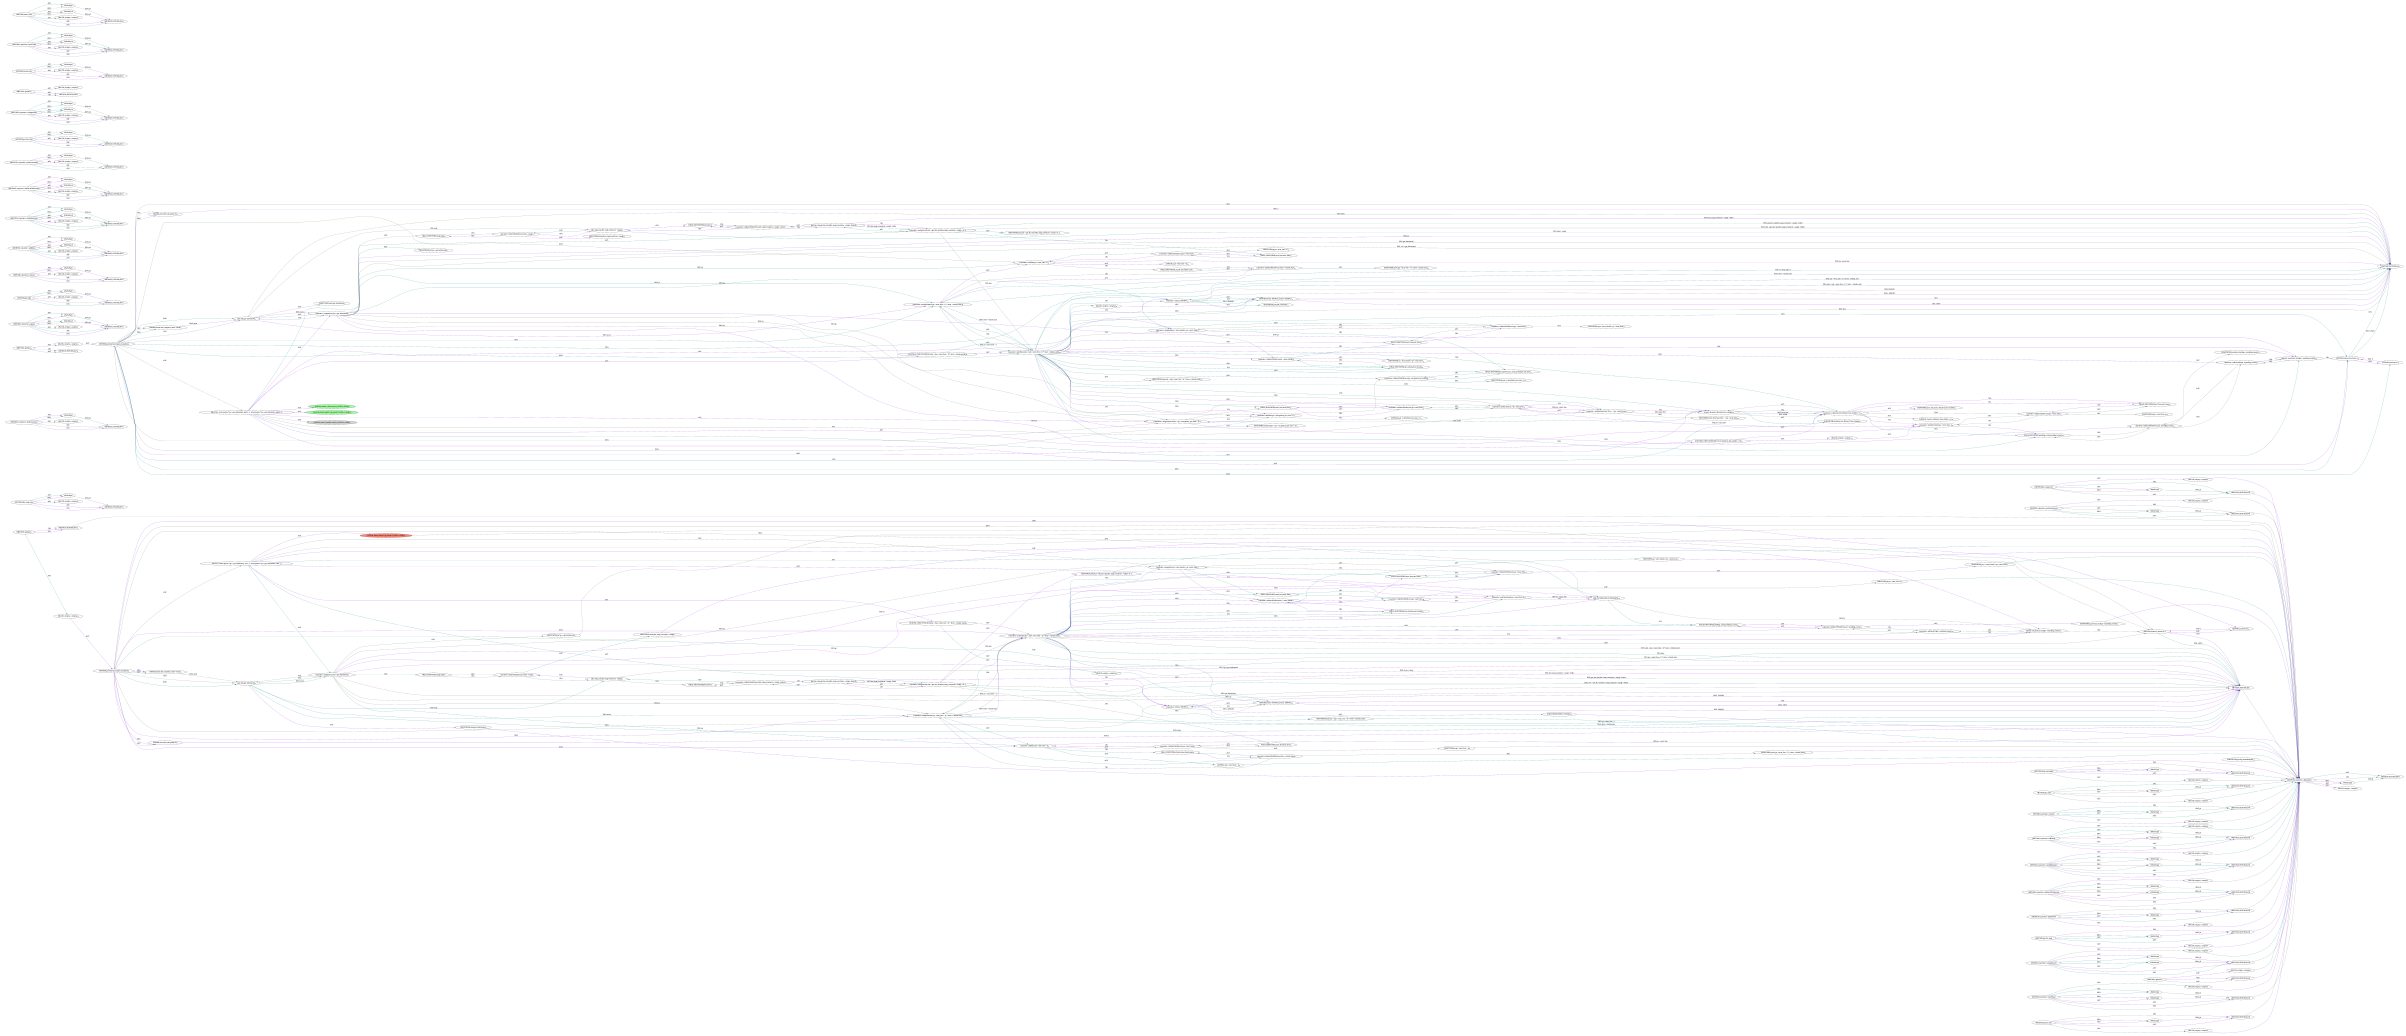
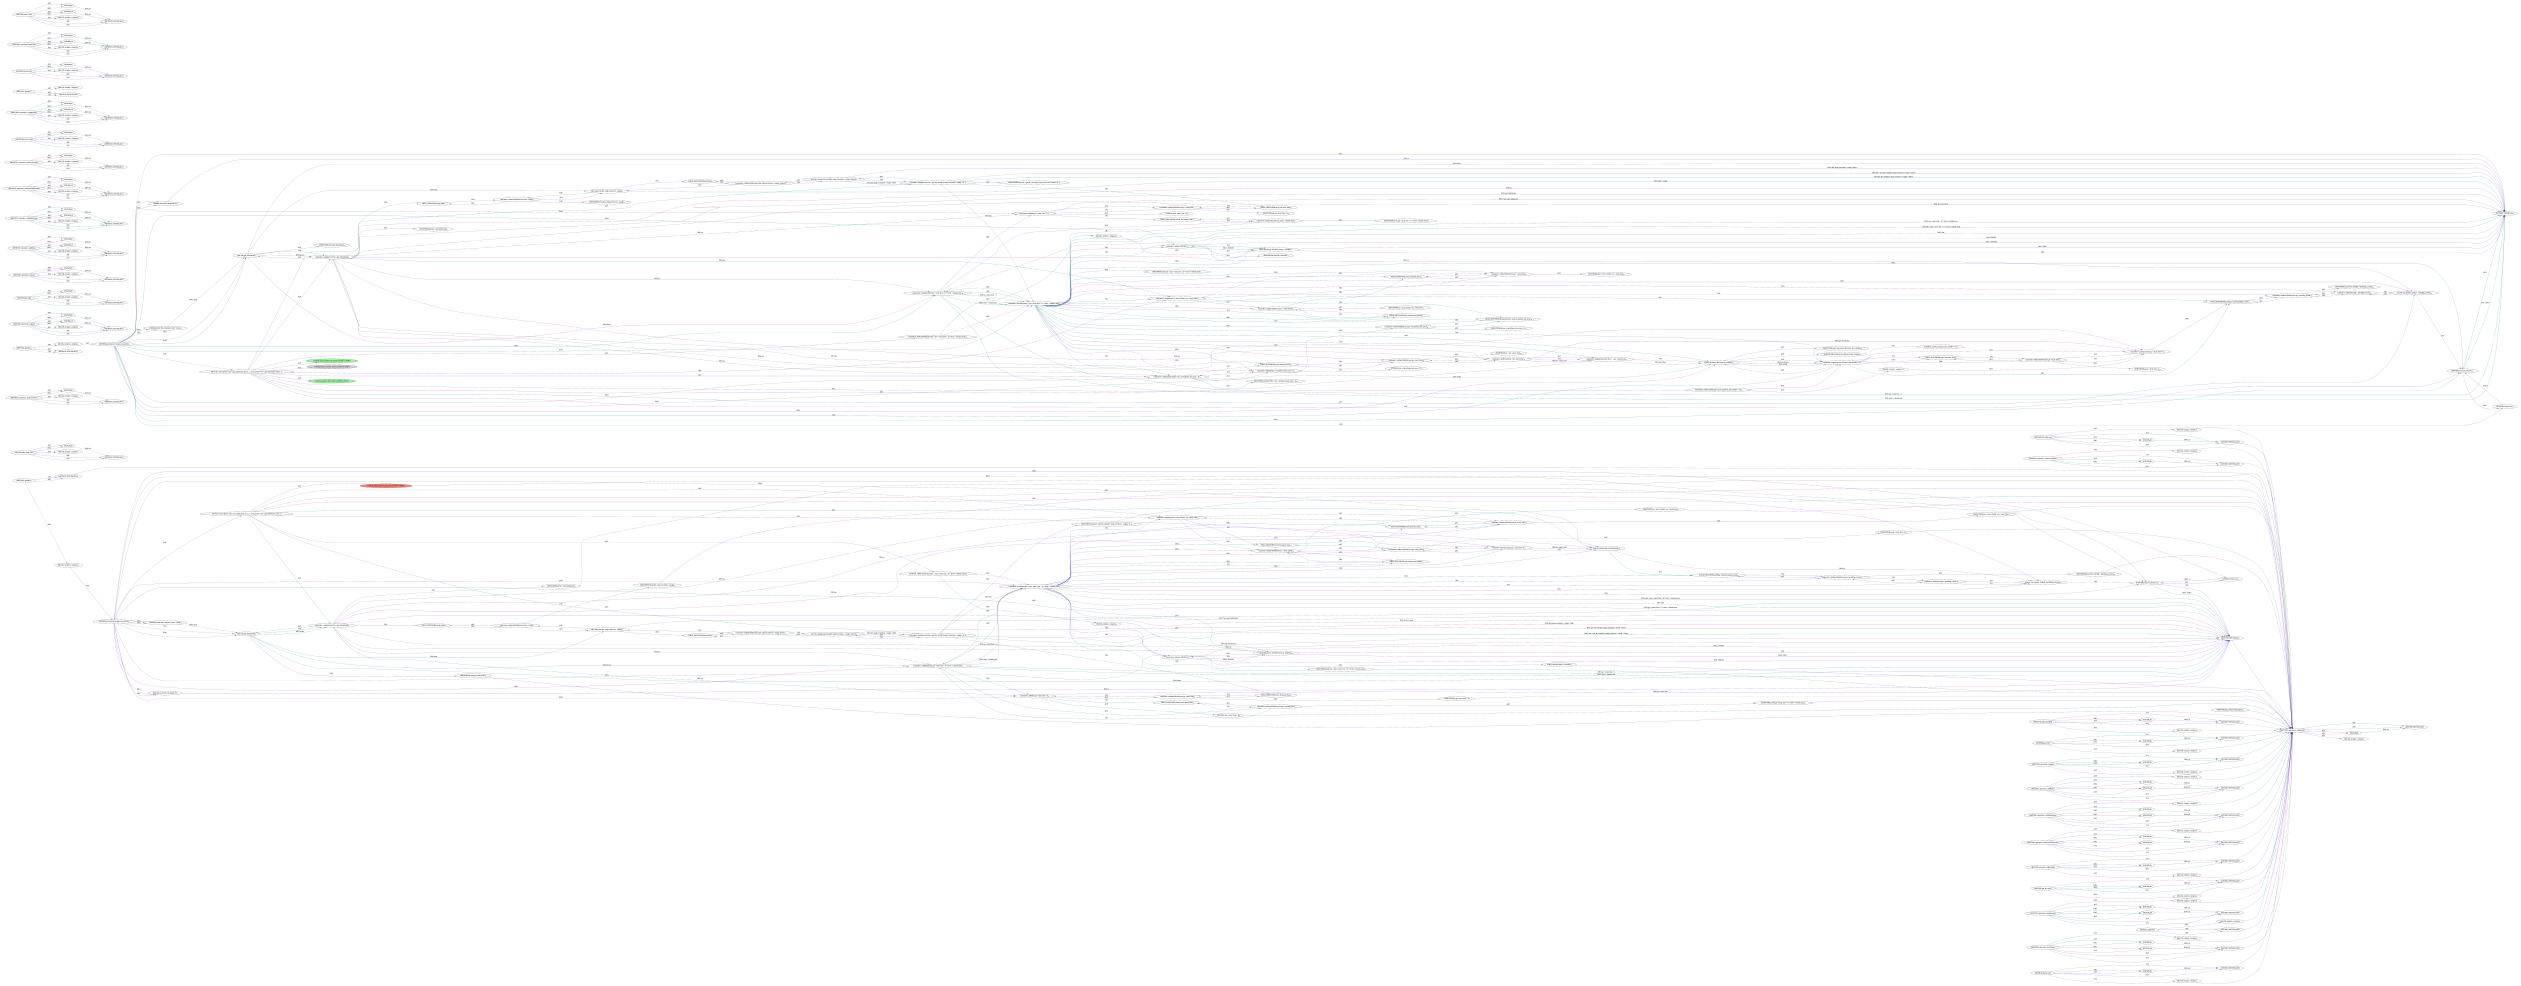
node "(IDENTIFIER,ps,++ps->next_free)": added
edge "(<operator>.equals,sector_div(next_free, stride) == 1)" -> "(IDENTIFIER,next_free,sector_div(next_free, stride))": now "(sector_div,sector_div(next_free, stride))" -> "(IDENTIFIER,next_free,sector_div(next_free, stride))"
node "(IDENTIFIER,next_free,next_free = ++ps->next_free)": removed
